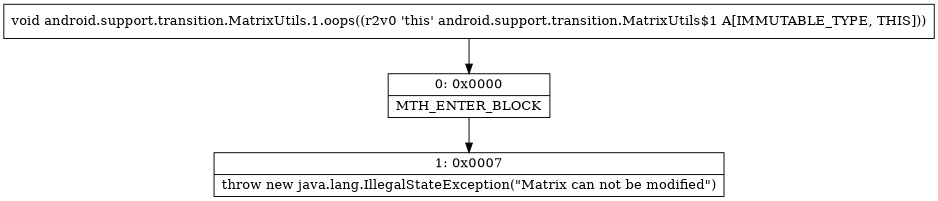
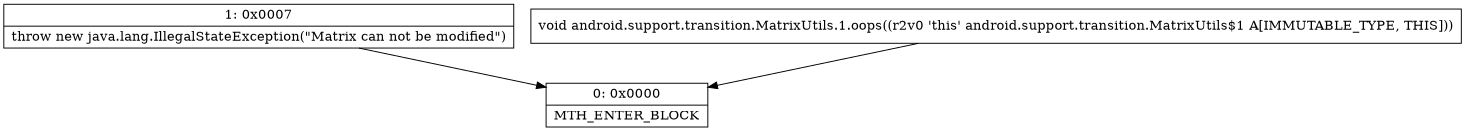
edge "0: 0x0000" -> "1: 0x0007": reversed
